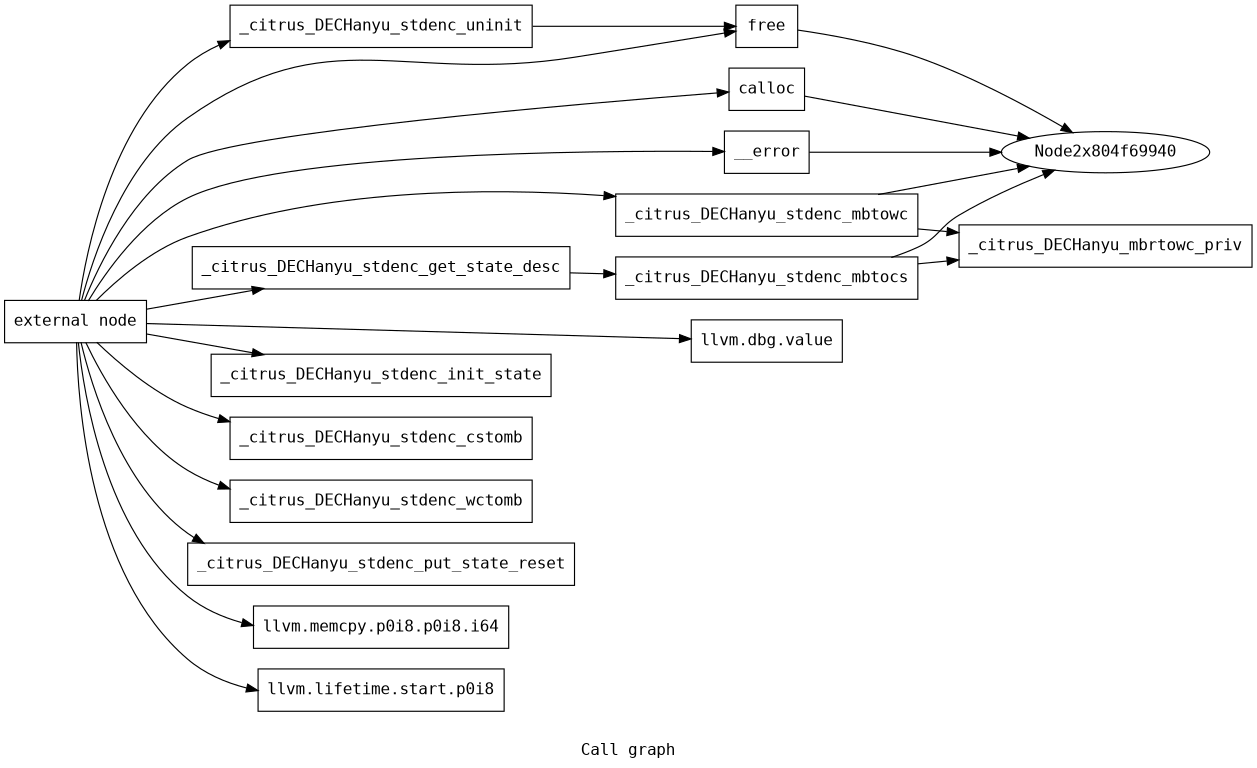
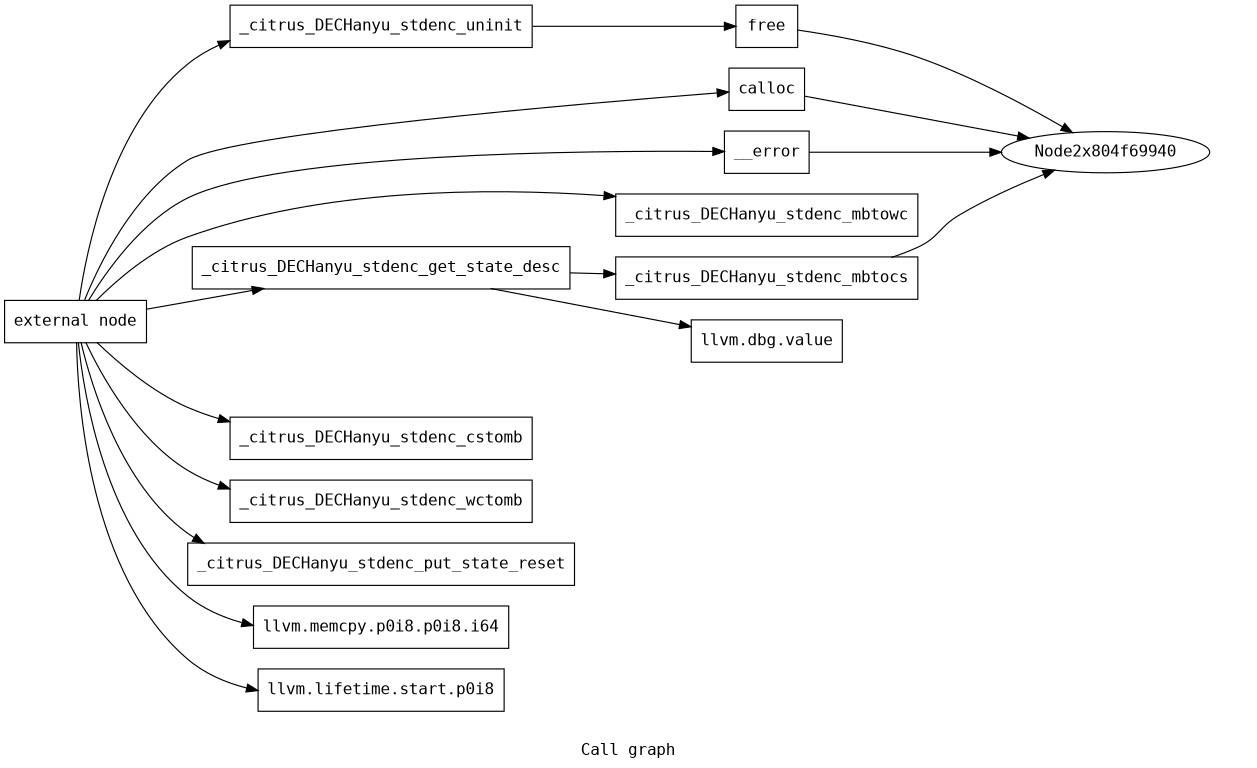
edge "external node" -> "free": removed
edge "_citrus_DECHanyu_stdenc_mbtowc" -> "Node2x804f69940": removed
node "_citrus_DECHanyu_mbrtowc_priv": removed
edge "external node" -> "llvm.dbg.value": now "_citrus_DECHanyu_stdenc_get_state_desc" -> "llvm.dbg.value"
node "_citrus_DECHanyu_stdenc_init_state": removed
